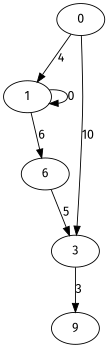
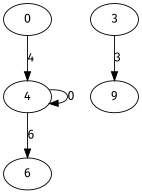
node "1": label "1" -> "4"
edge "0" -> "3": removed, label "10"
edge "6" -> "3": removed, label "5"
